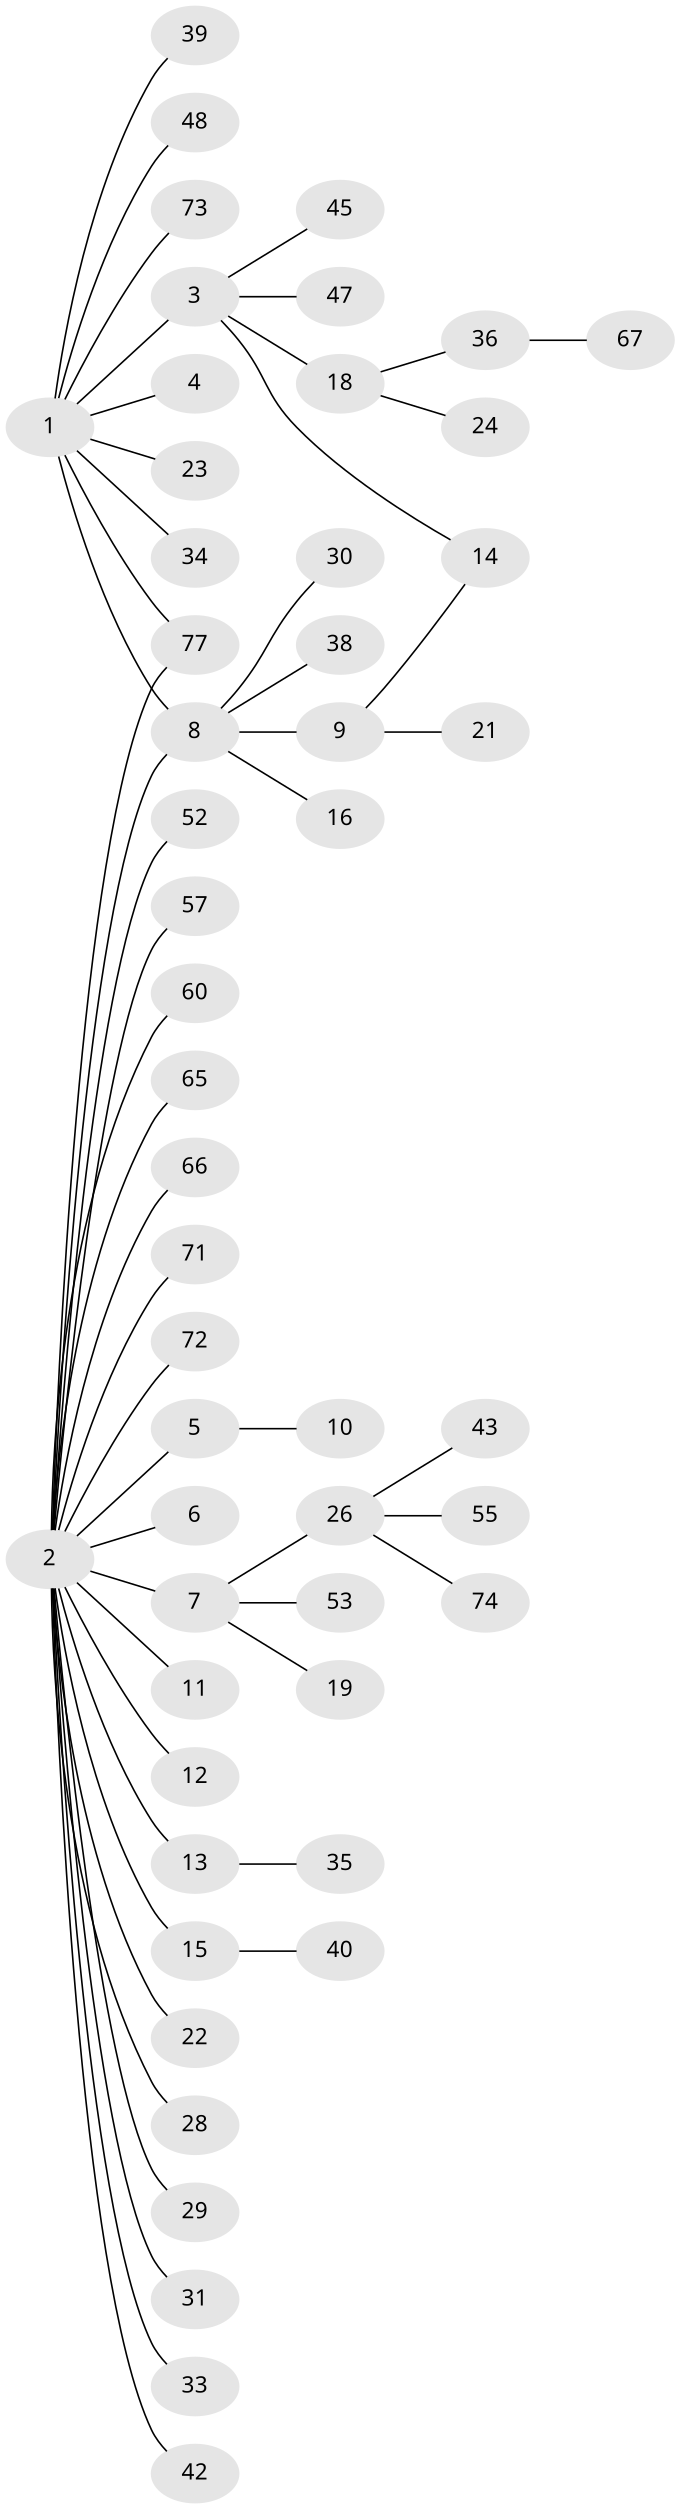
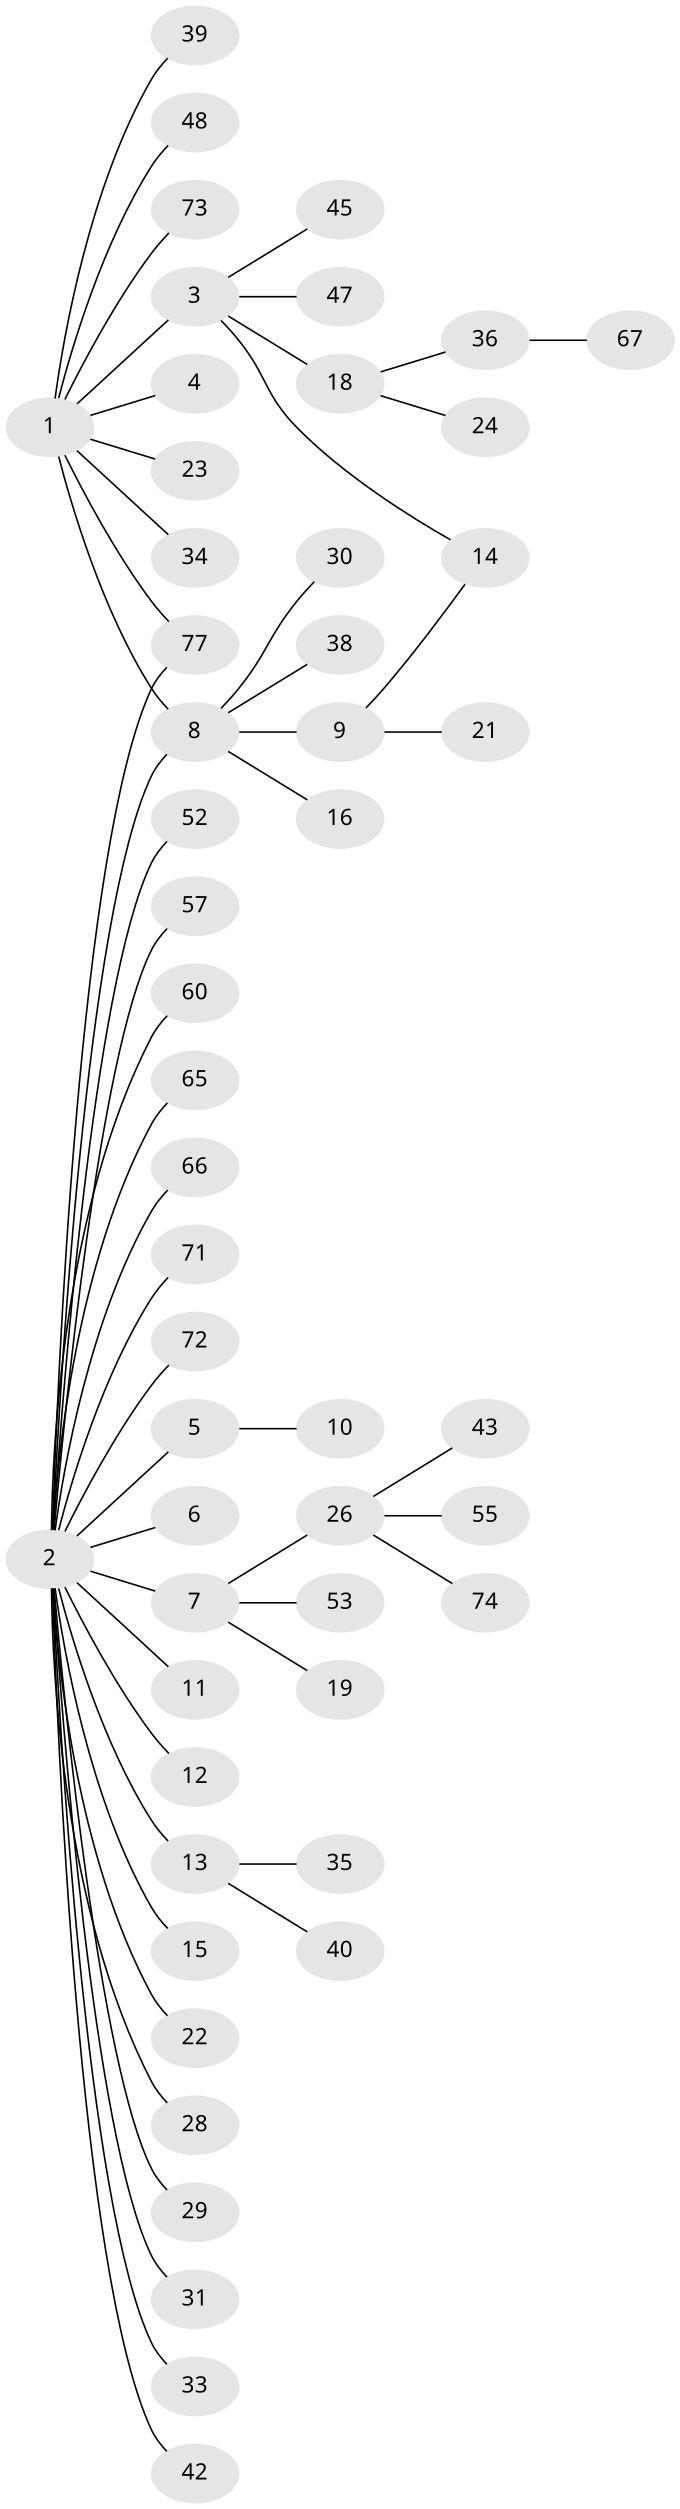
edge "15" -- "40": now "13" -- "40"
